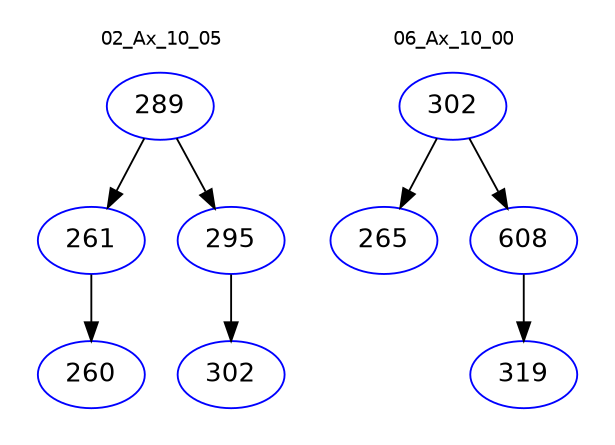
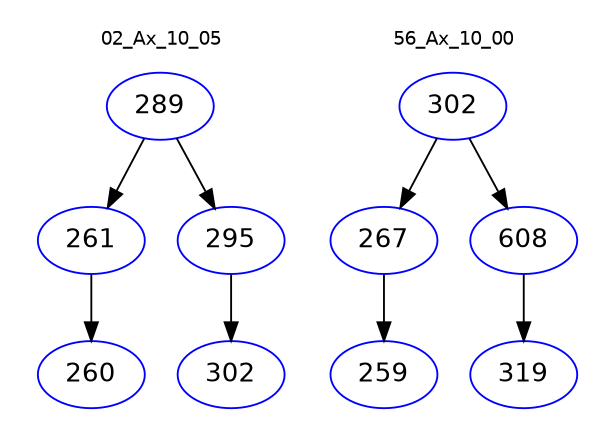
cluster "06_Ax_10_00": label "06_Ax_10_00" -> "56_Ax_10_00"
node "265": label "265" -> "267"
node "259": added
